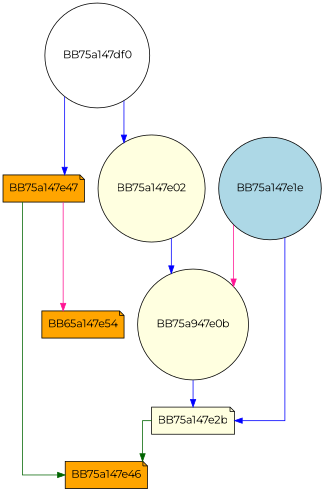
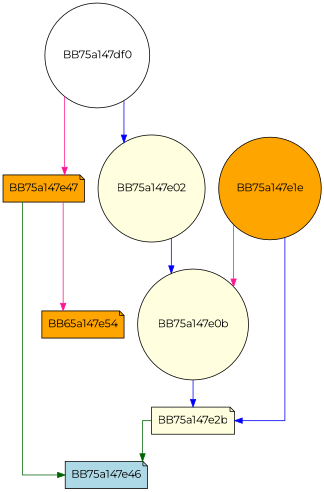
edge "BB75a147df0" -> "BB75a147e47": color blue -> deeppink
node "BB75a147e1e": fillcolor lightblue -> orange
node "BB75a947e0b": label "BB75a947e0b" -> "BB75a147e0b"
node "BB75a147e46": fillcolor orange -> lightblue
